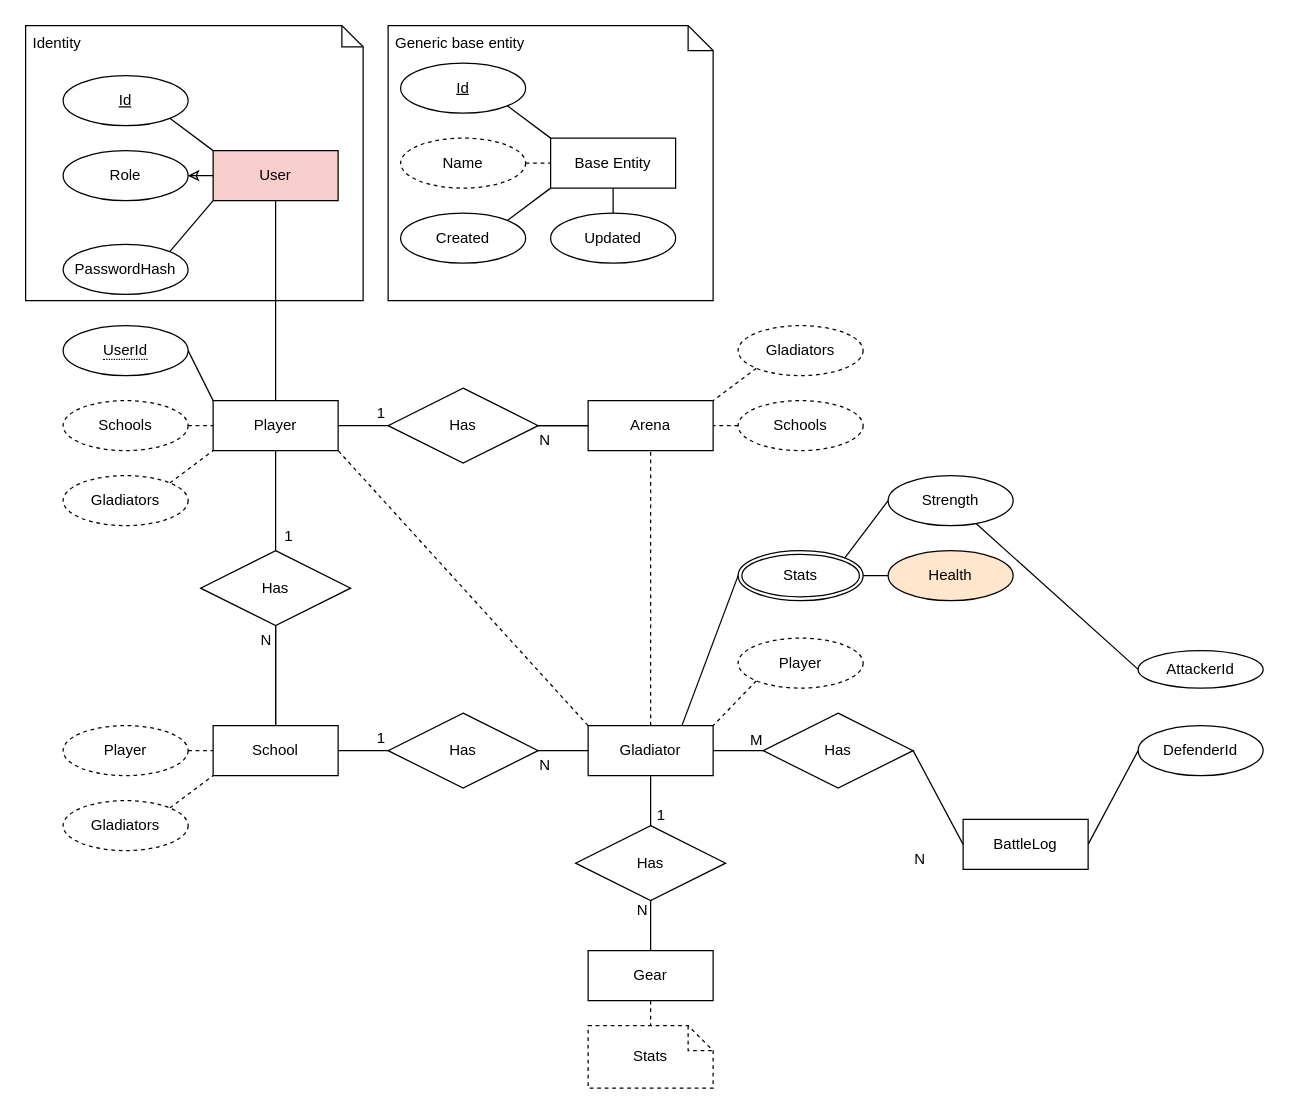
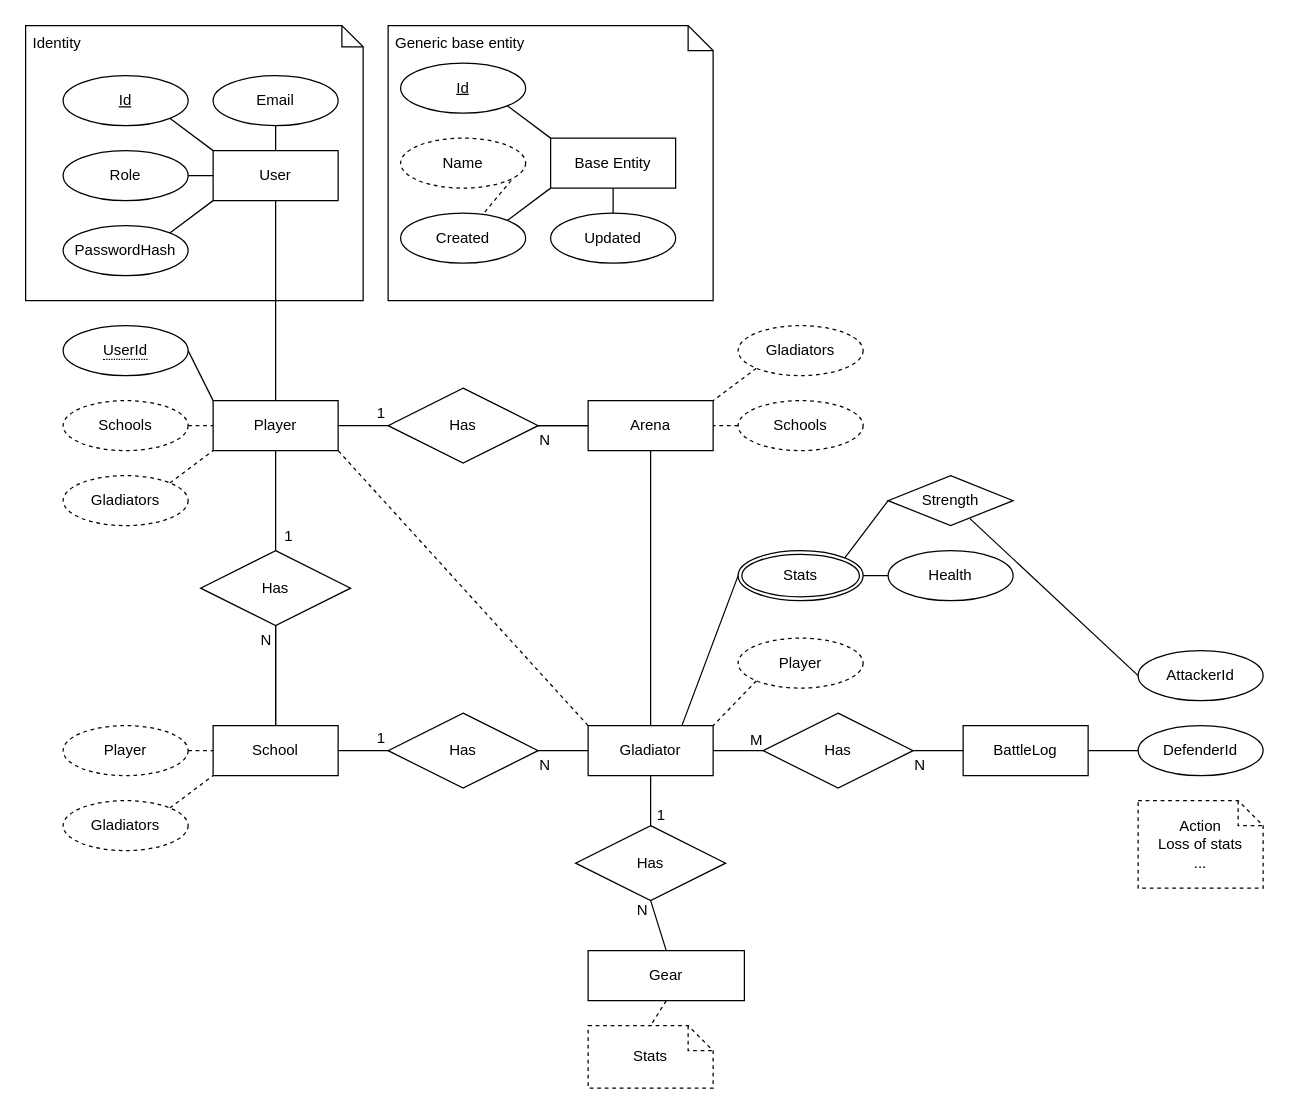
node "Email": added
edge "Email" -- "User": added
edge "Name" -- "Base Entity": now "Name" -- "Created"
edge "User" -> "Role": arrowhead classic -> none
node "User": fillcolor #f8cecc -> #ffffff
node "PasswordHash": moved (126, 269) -> (126, 251)
node "Strength": shape ellipse -> diamond
node "Health": fillcolor #ffe6cc -> #ffffff
edge "Arena" -- "Gladiator": style dashed -> solid
node "AttackerId": size 125x38 -> 125x50
node "BattleLog": moved (1026, 844) -> (1026, 751)
node "Action Loss of stats ...": added
node "Gear": size 125x50 -> 156x50
